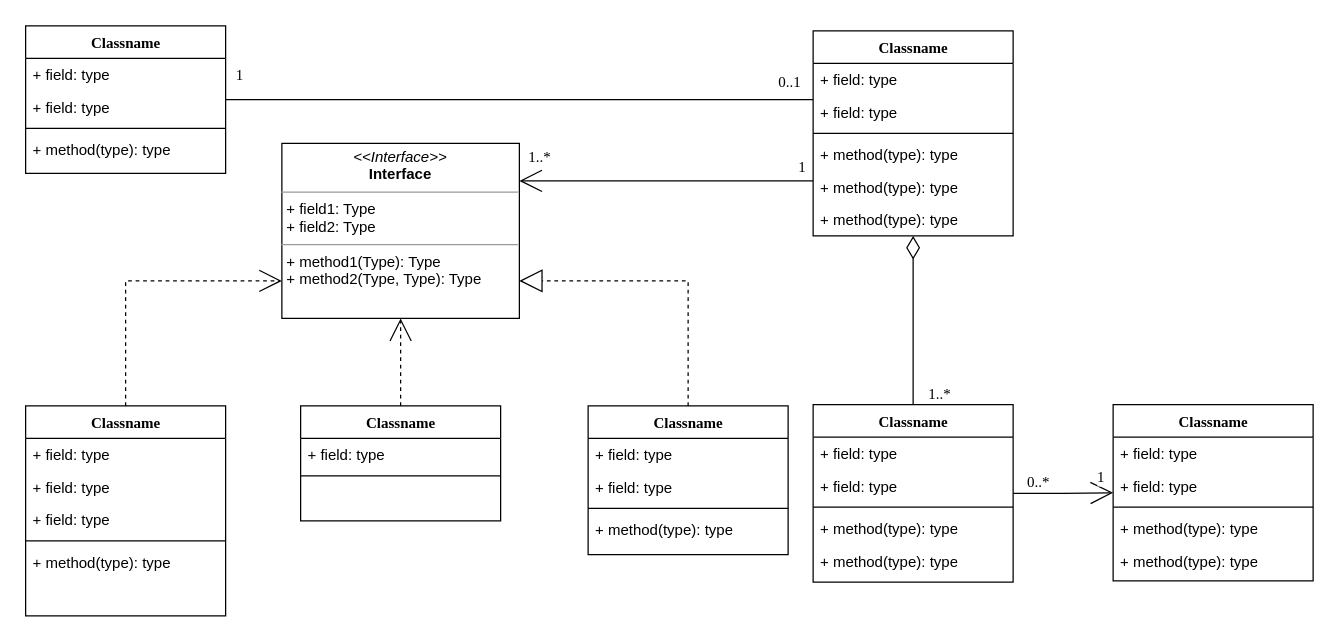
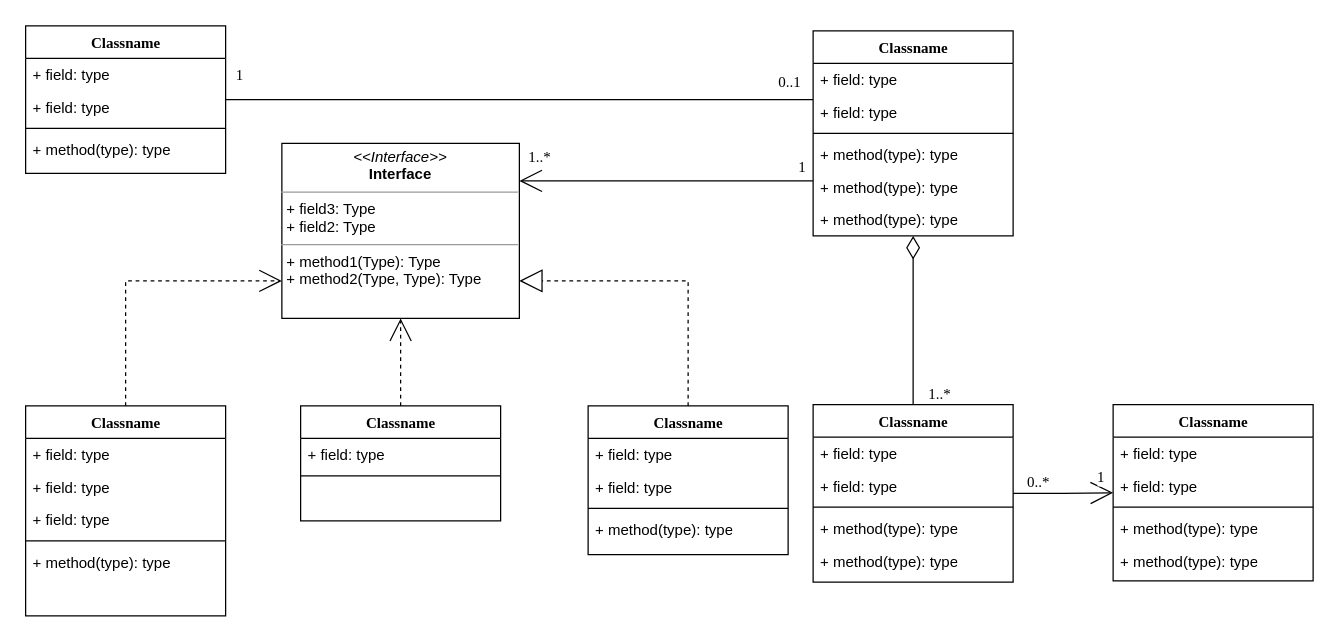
node "<<Interface>> Interface + field1: Type + field2: Type + method1(Type): Type + method2(Type, Type): Type": label "<<Interface>> Interface + field1: Type + field2: Type + method1(Type): Type + method2(Type, Type): Type" -> "<<Interface>> Interface + field3: Type + field2: Type + method1(Type): Type + method2(Type, Type): Type"
